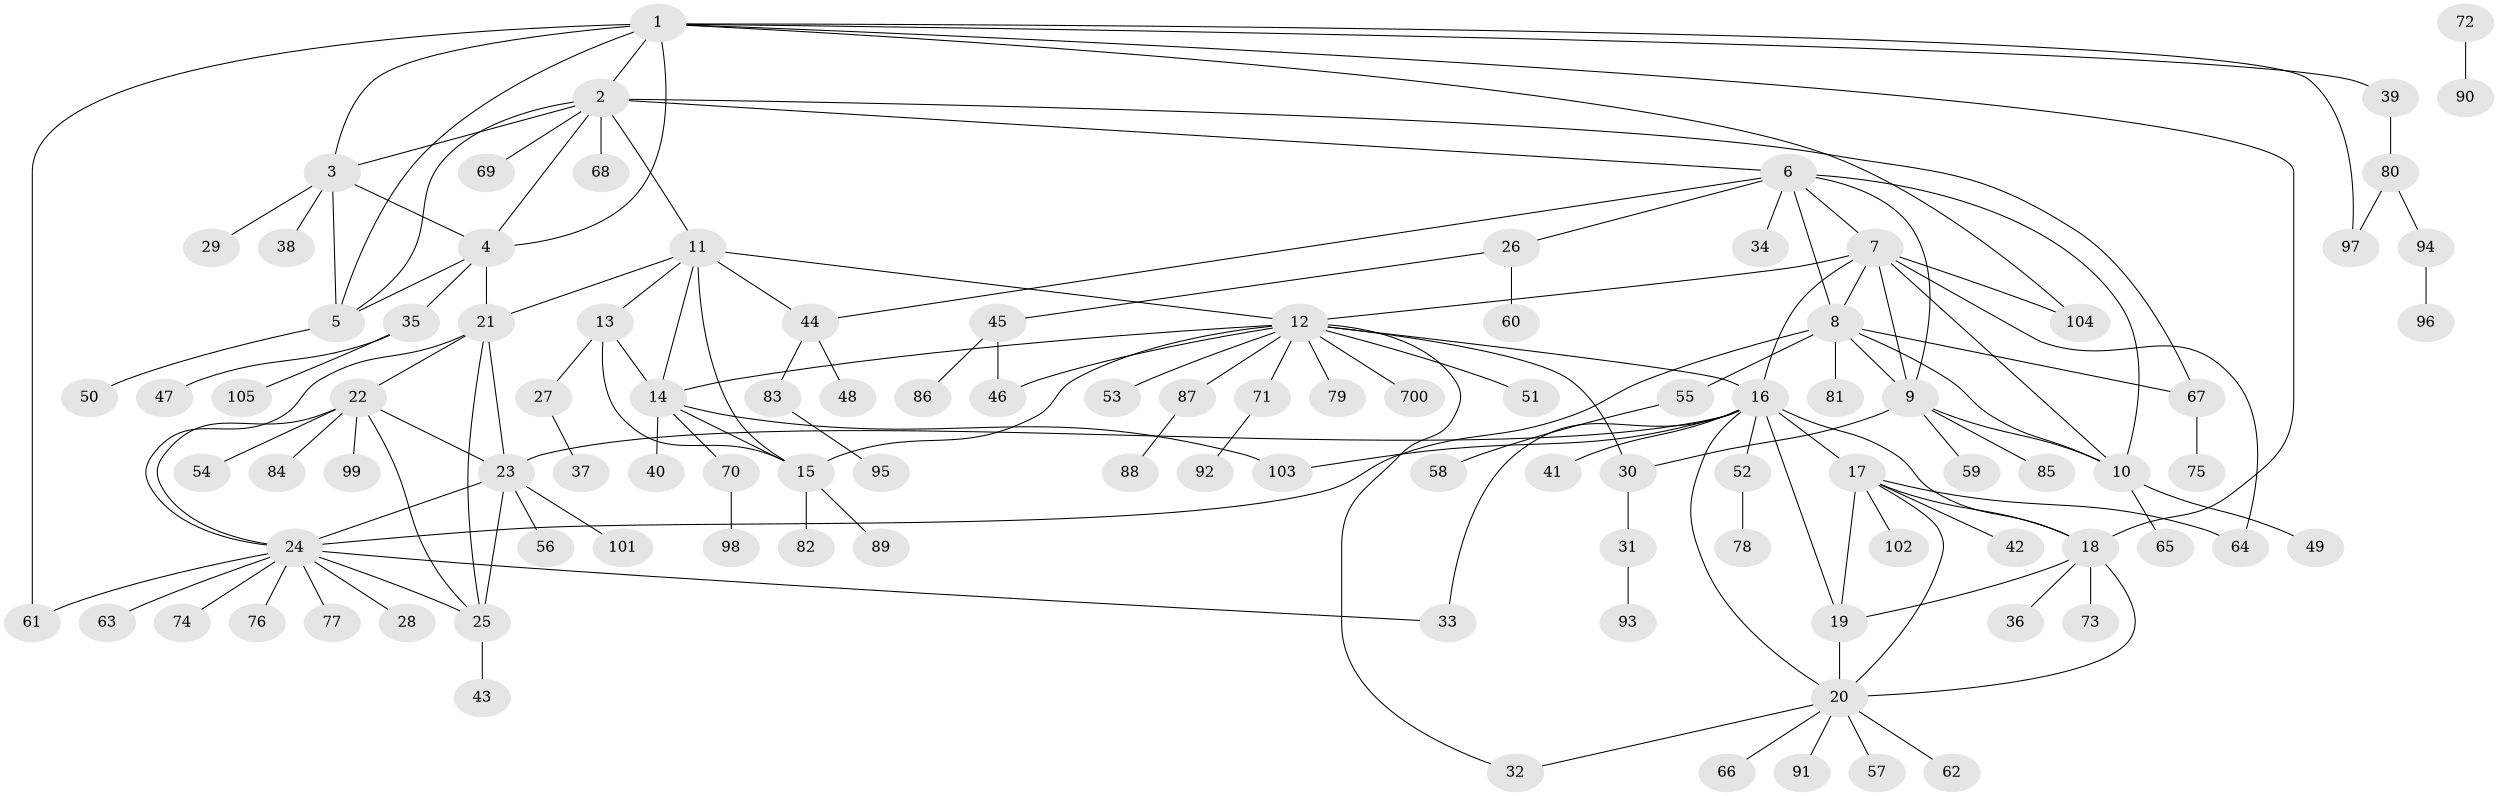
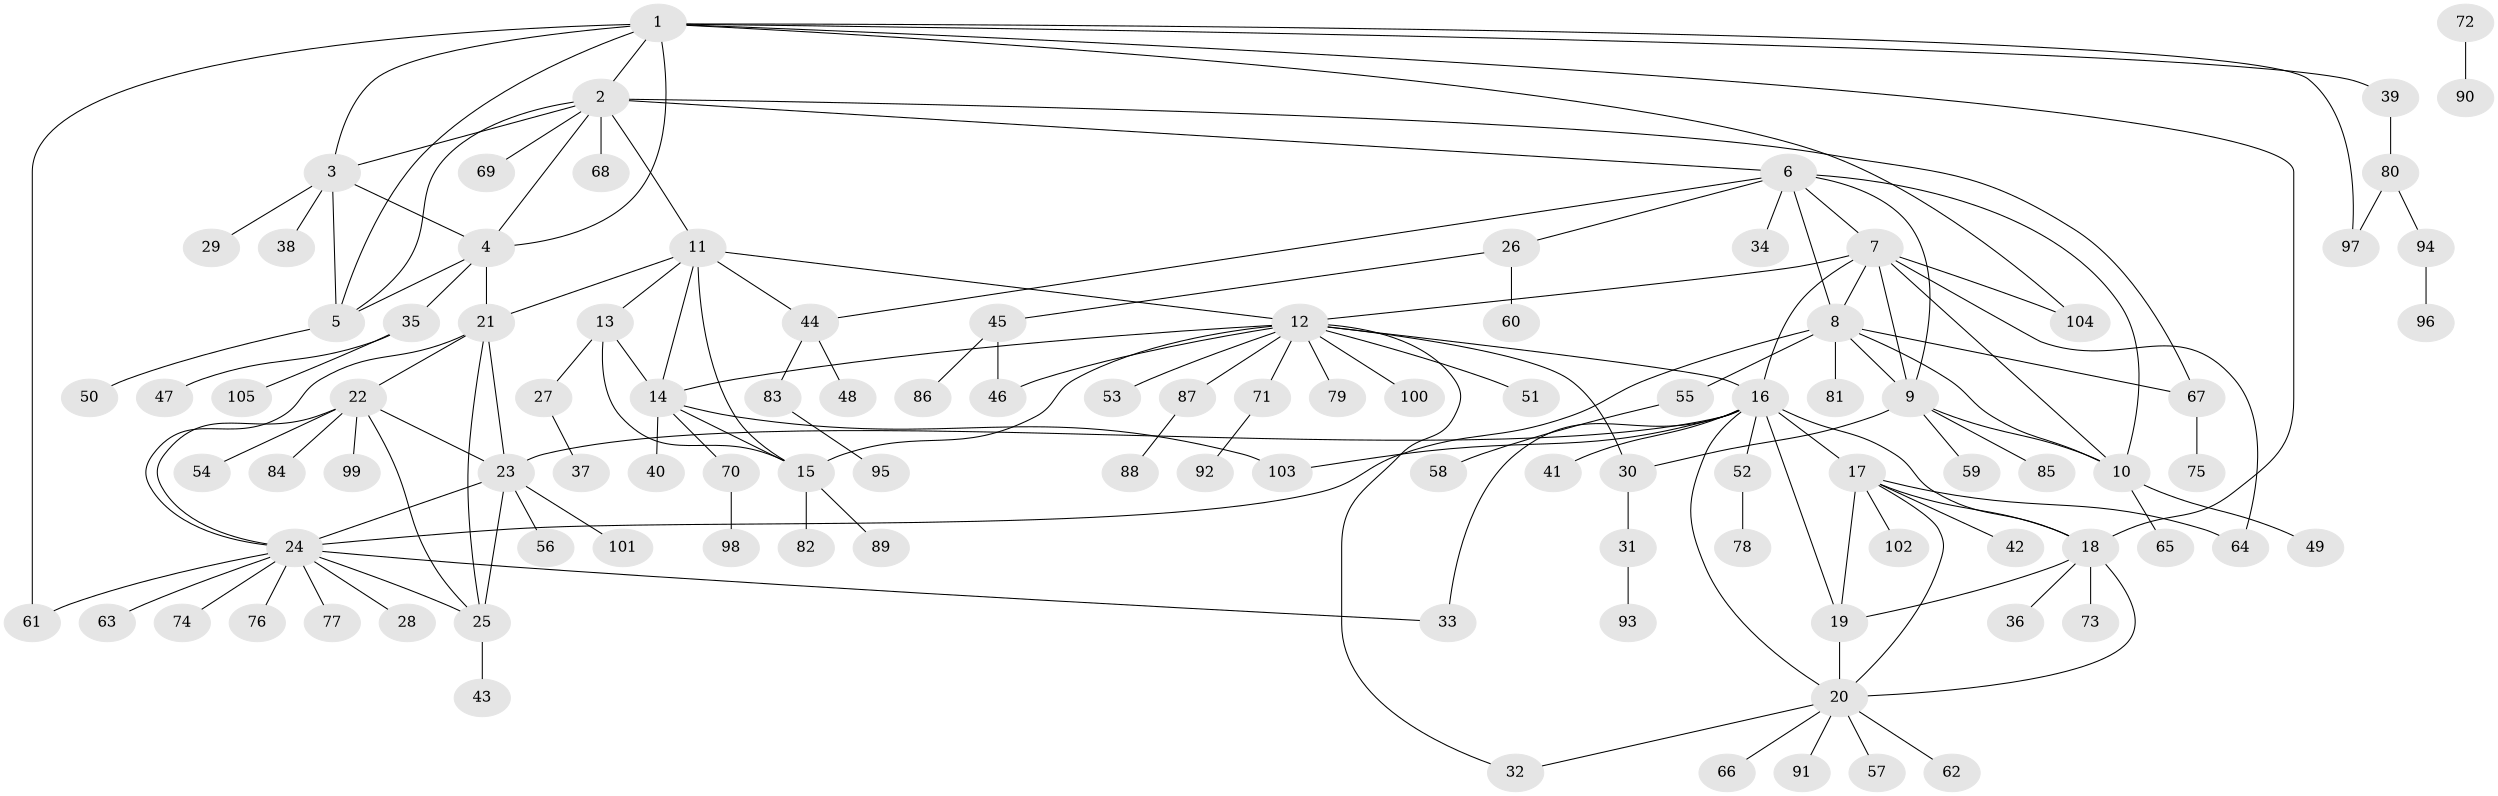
node "700": label "700" -> "100"
